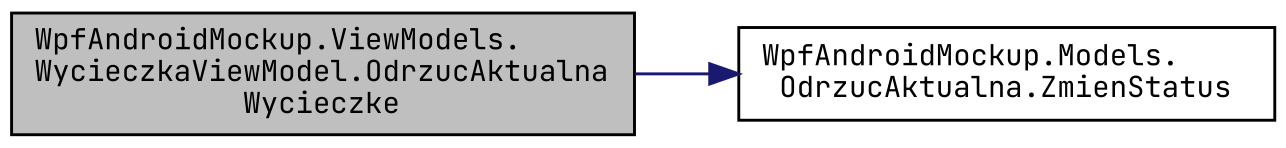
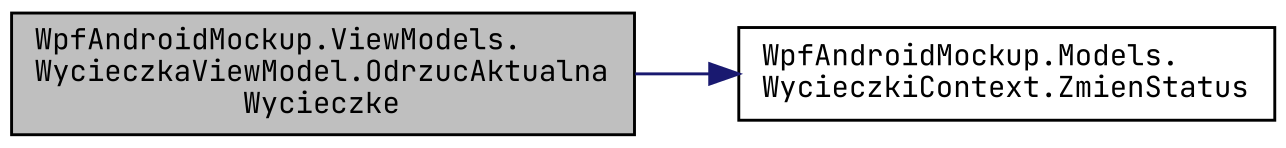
node "WpfAndroidMockup.Models. OdrzucAktualna.ZmienStatus": label "WpfAndroidMockup.Models. OdrzucAktualna.ZmienStatus" -> "WpfAndroidMockup.Models. WycieczkiContext.ZmienStatus"
